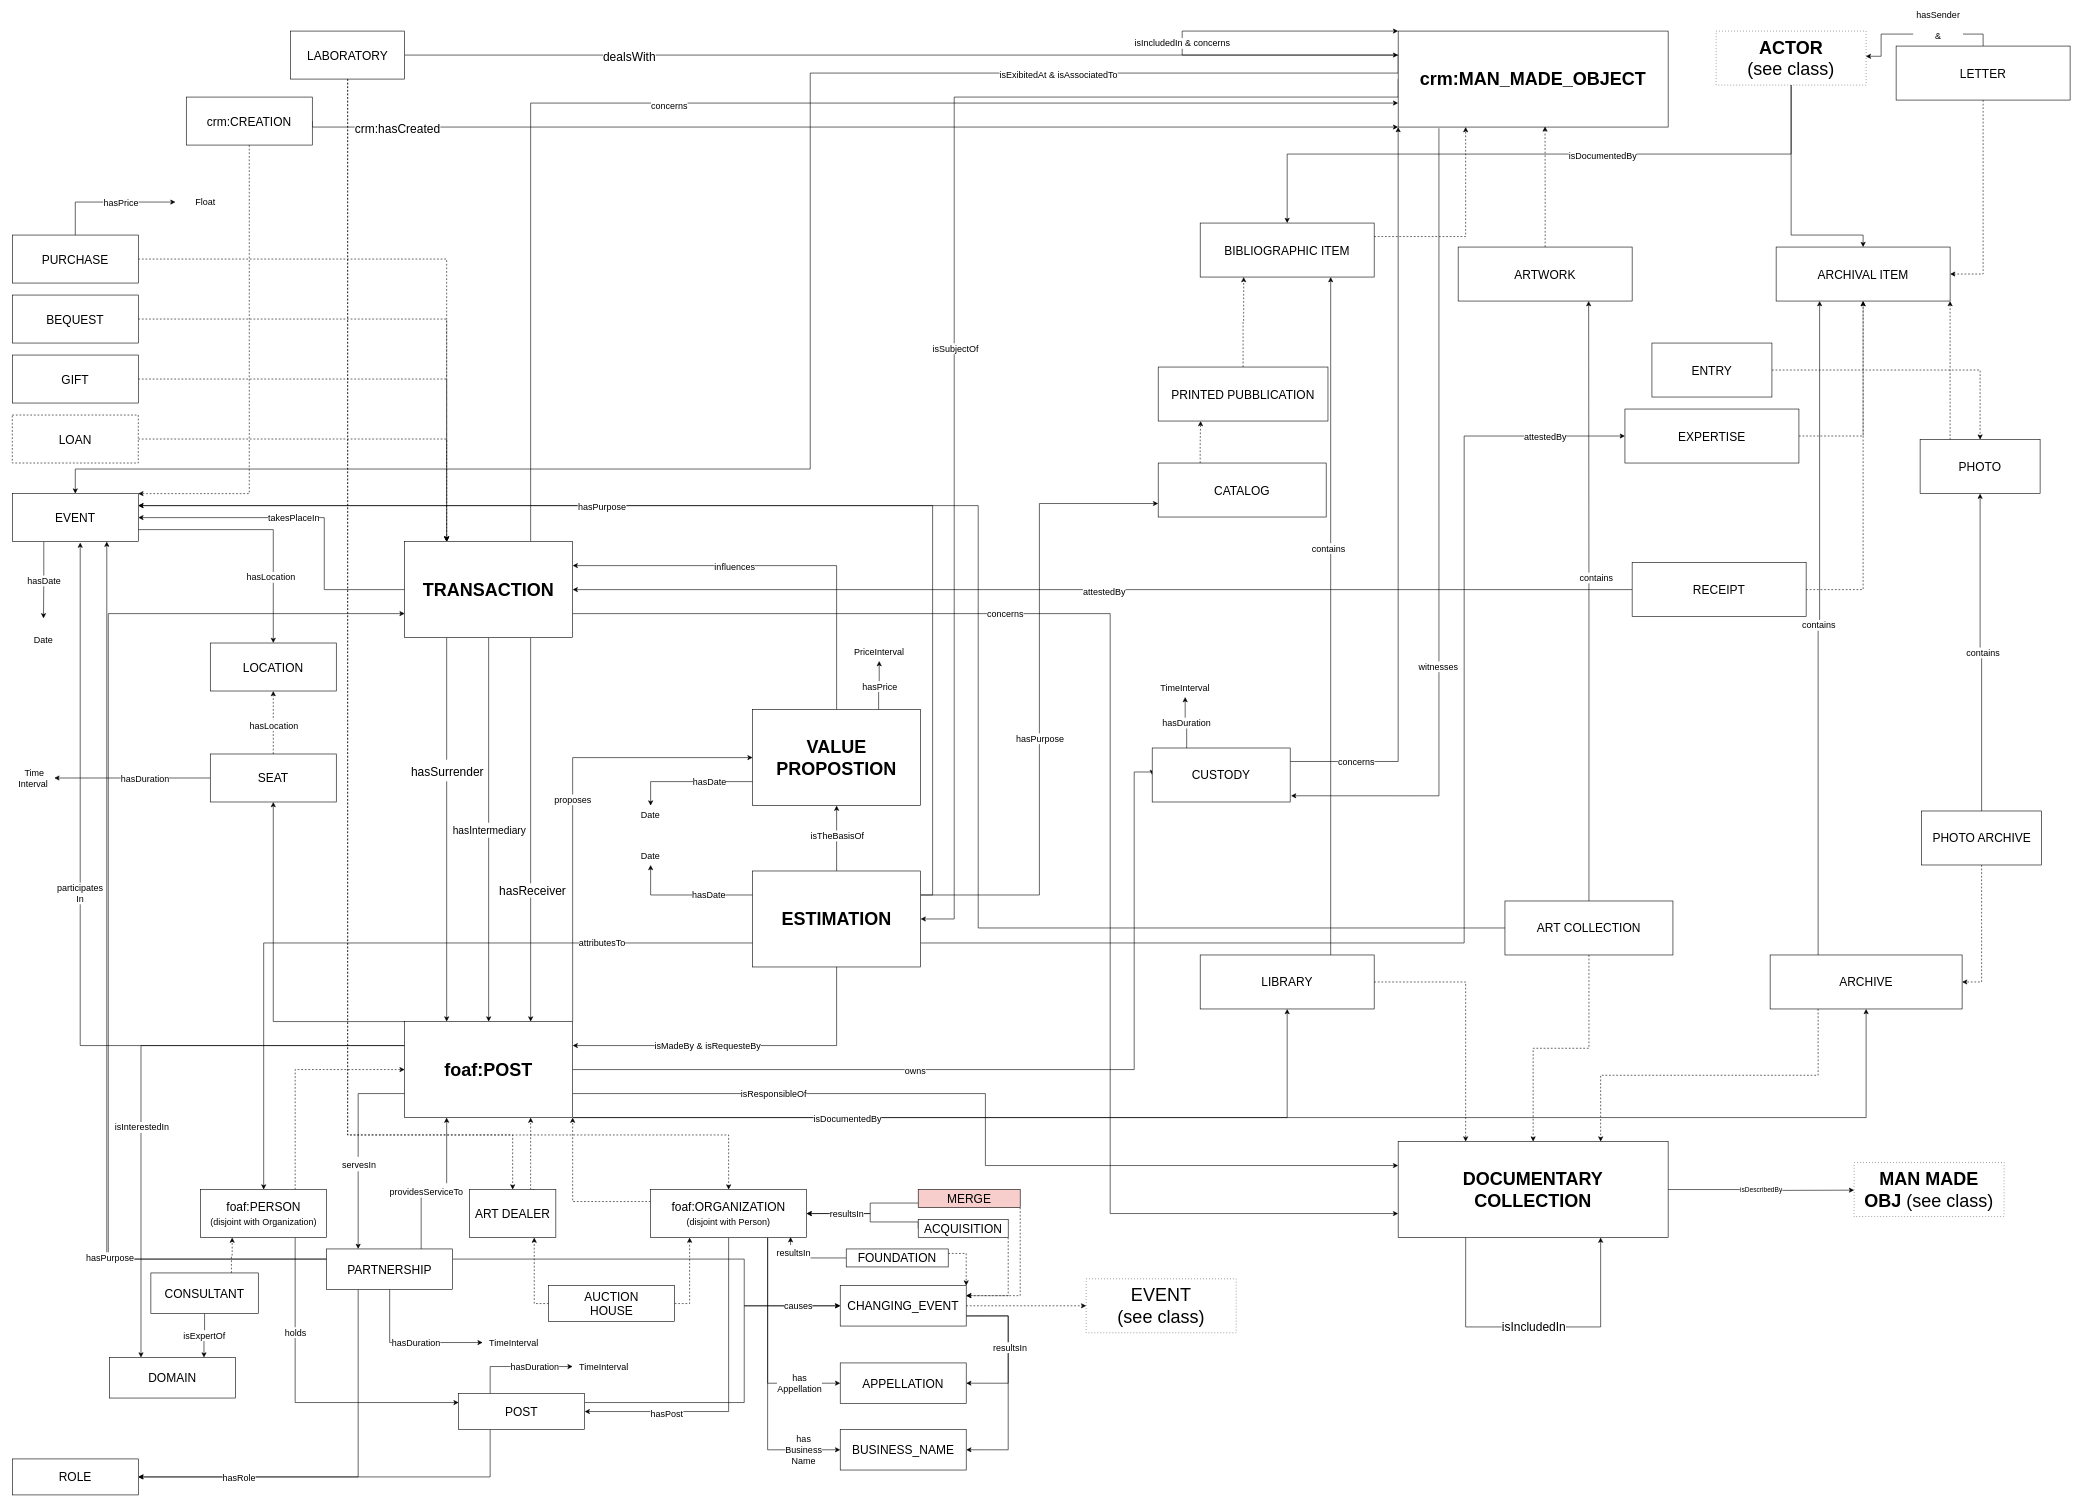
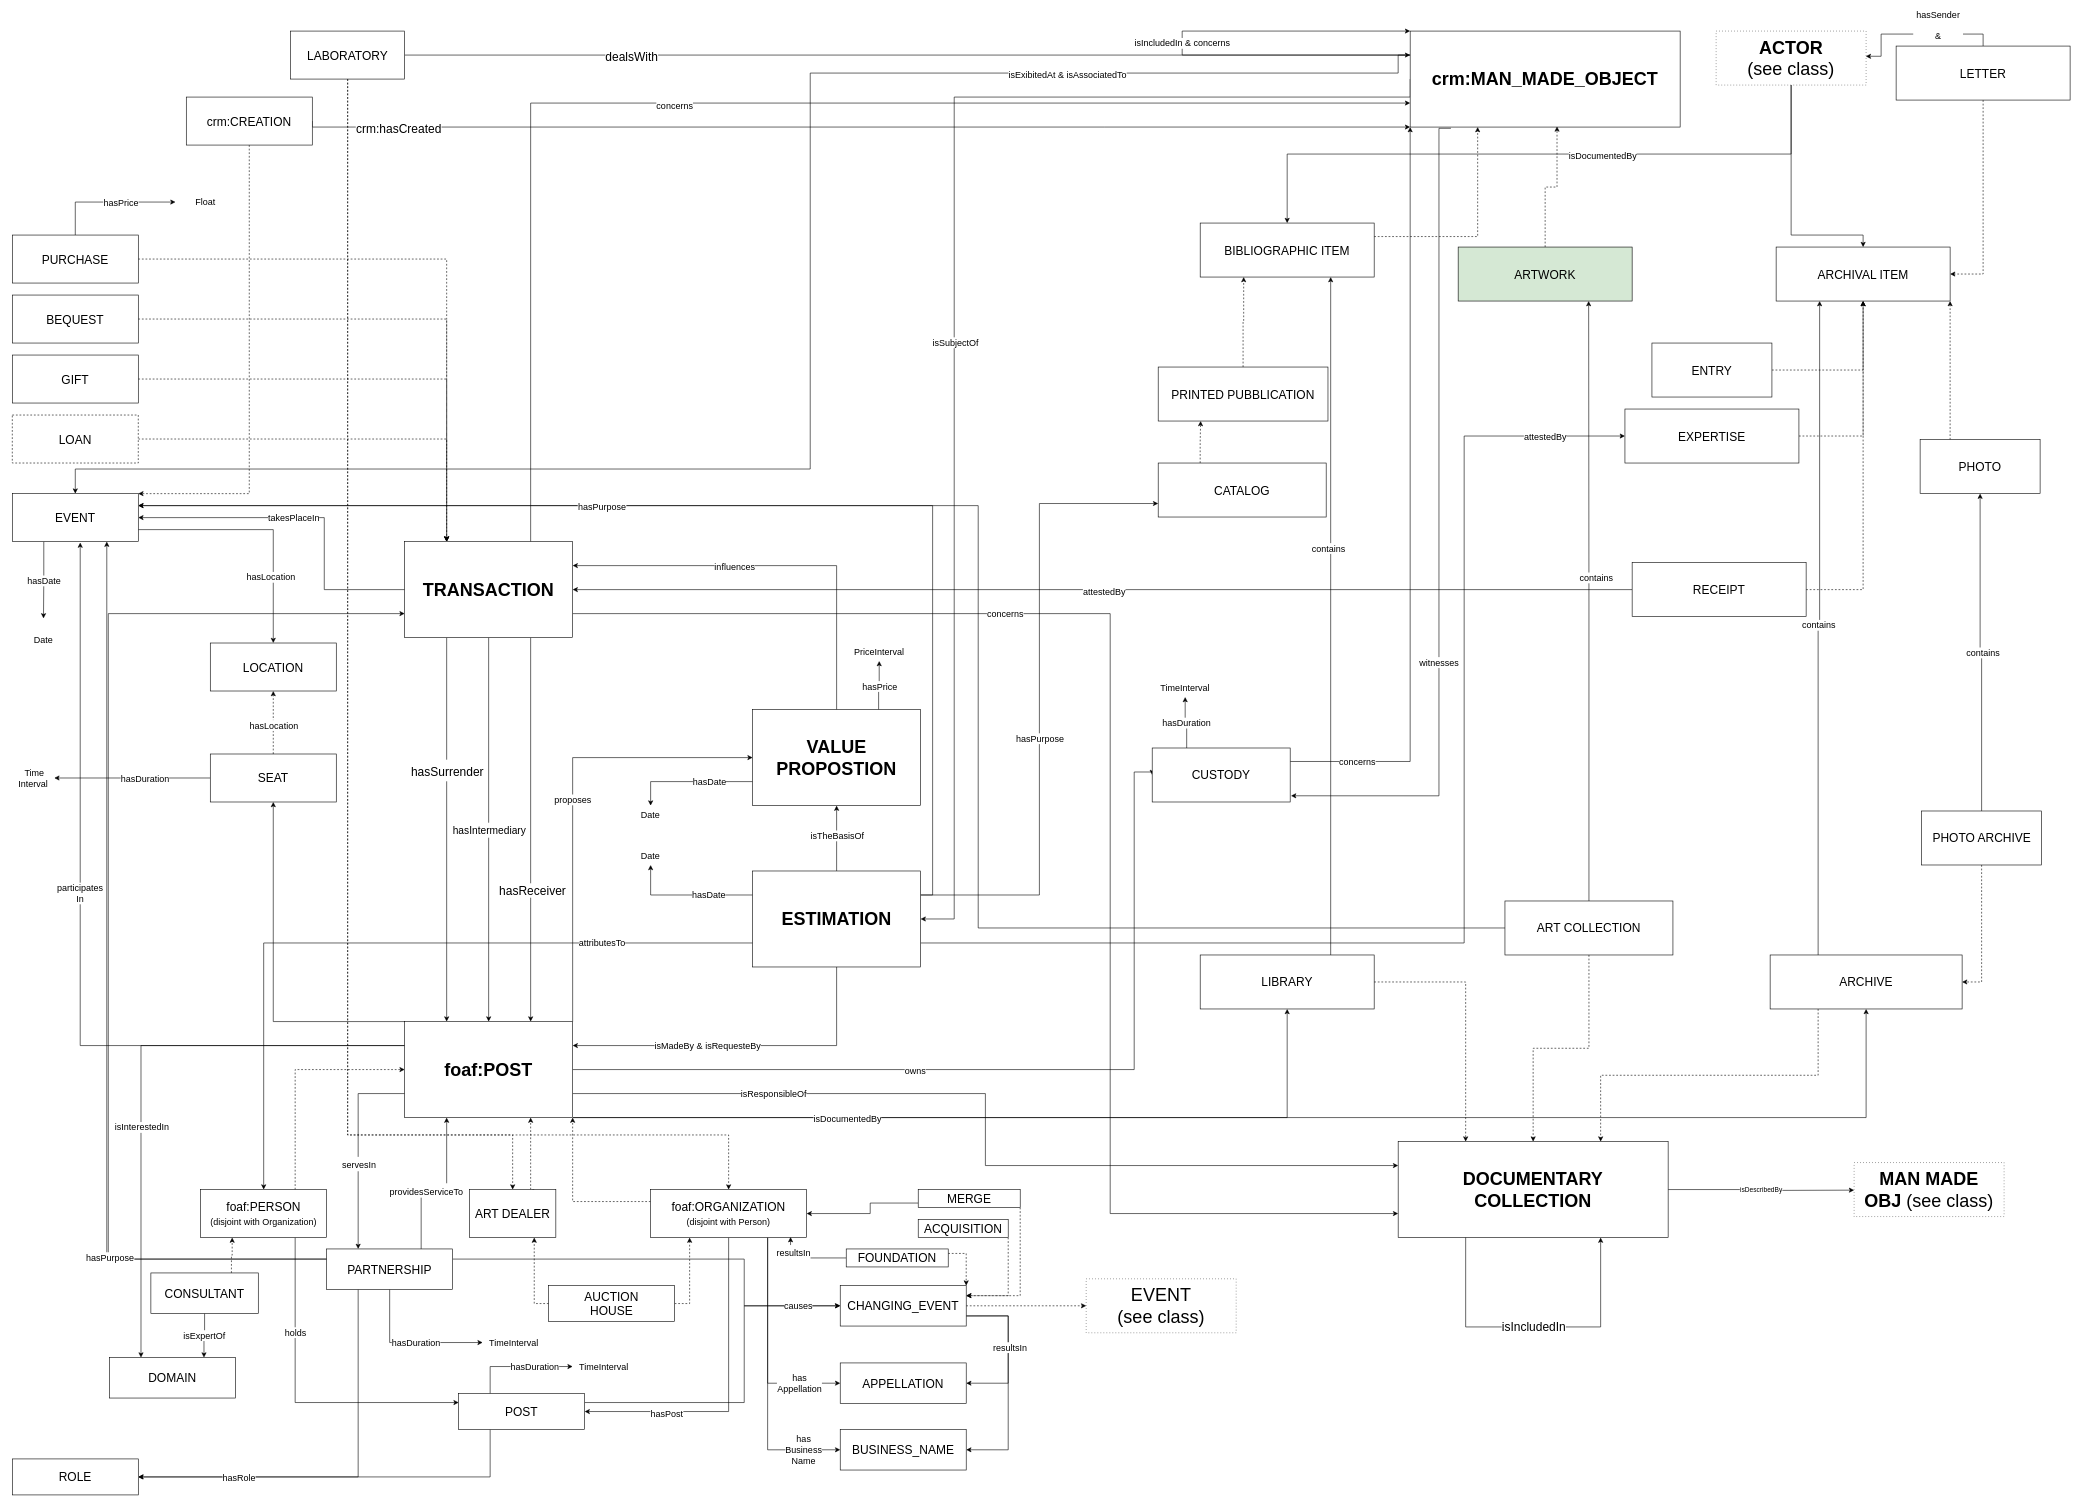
node "crm:MAN_MADE_OBJECT": moved (1533, 79) -> (1545, 79)
node "ARTWORK": fillcolor #ffffff -> #d5e8d4
edge "ENTRY" -> "PHOTO": now "ENTRY" -> "ARCHIVAL ITEM"
node "MERGE": fillcolor #f8cecc -> #ffffff
edge "ACQUISITION" -> "foaf:ORGANIZATION (disjoint with Person)": removed, label "resultsIn"
